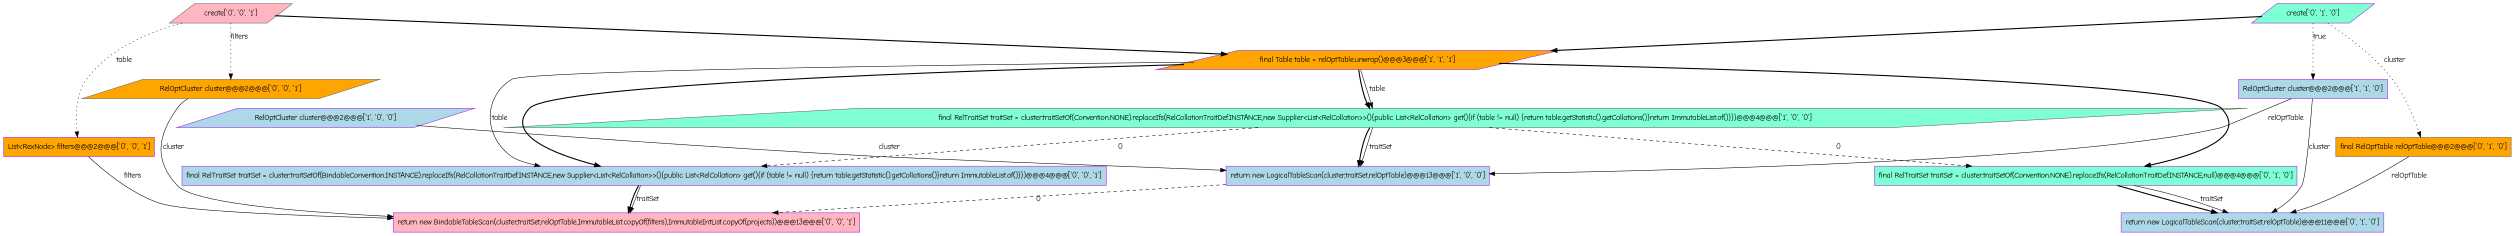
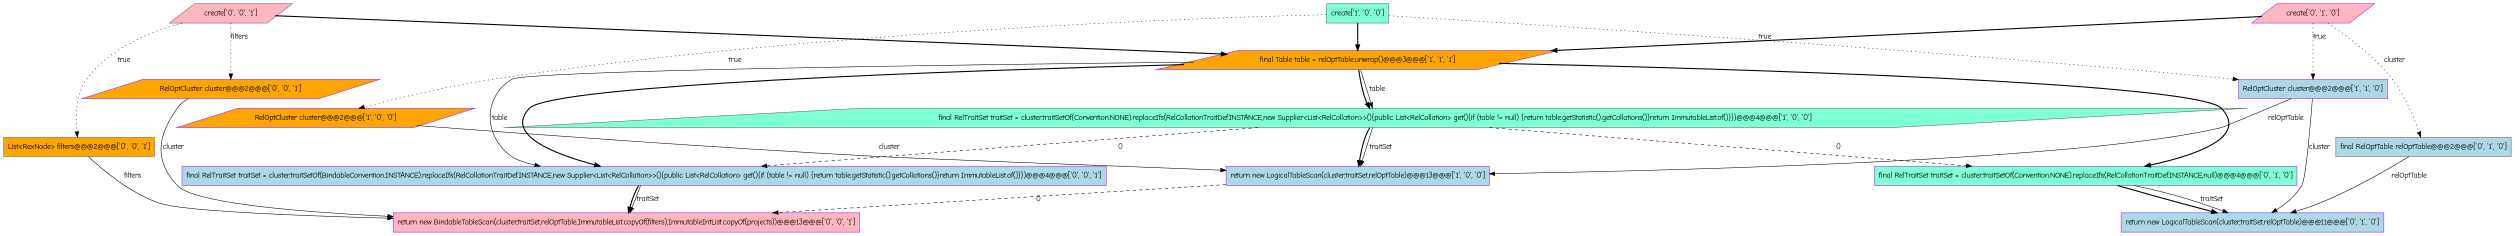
node "create['1', '0', '0']": added
node "create['0', '1', '0']": fillcolor aquamarine -> lightpink
edge "create['0', '0', '1']" -> "List<RexNode> filters@@@2@@@['0', '0', '1']": label "table" -> "true"
node "RelOptCluster cluster@@@2@@@['0', '0', '1']": color gray40 -> purple
node "RelOptCluster cluster@@@2@@@['1', '0', '0']": fillcolor lightblue -> orange
node "List<RexNode> filters@@@2@@@['0', '0', '1']": color purple -> gray40
node "final RelOptTable relOptTable@@@2@@@['0', '1', '0']": fillcolor orange -> lightblue
